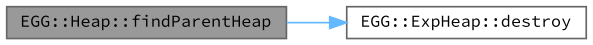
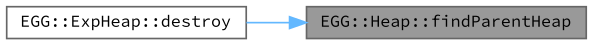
edge "EGG::Heap::findParentHeap" -> "EGG::ExpHeap::destroy": reversed
